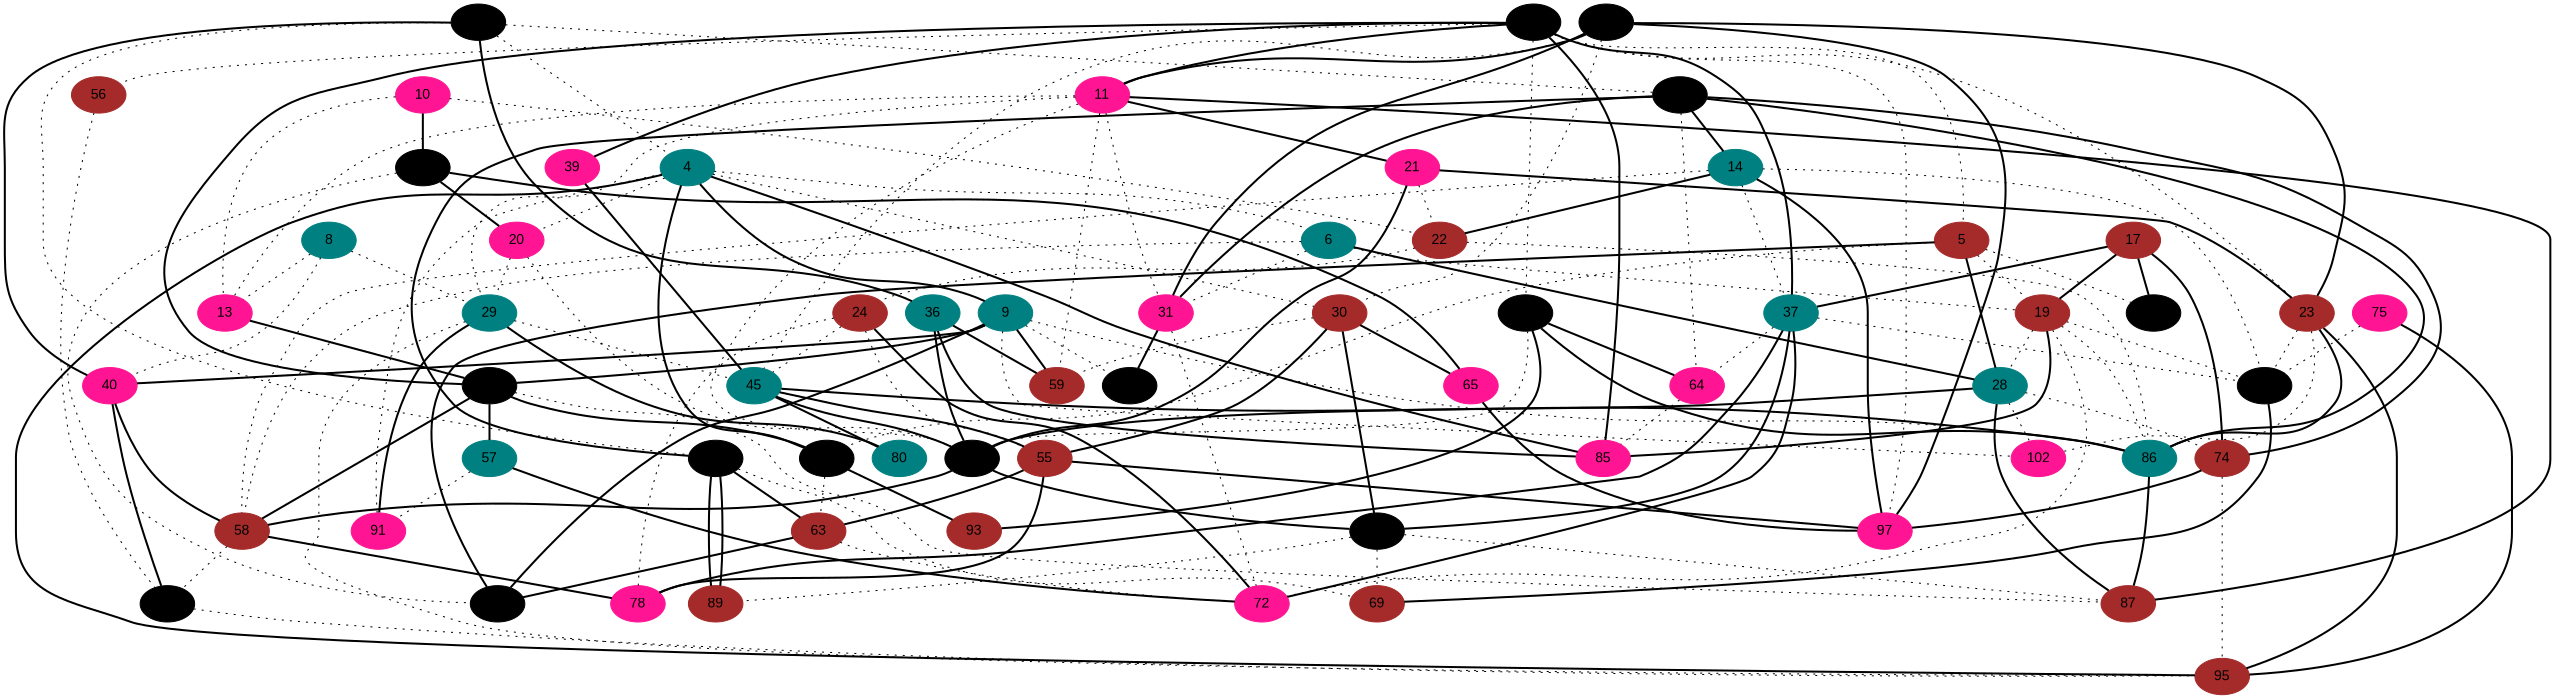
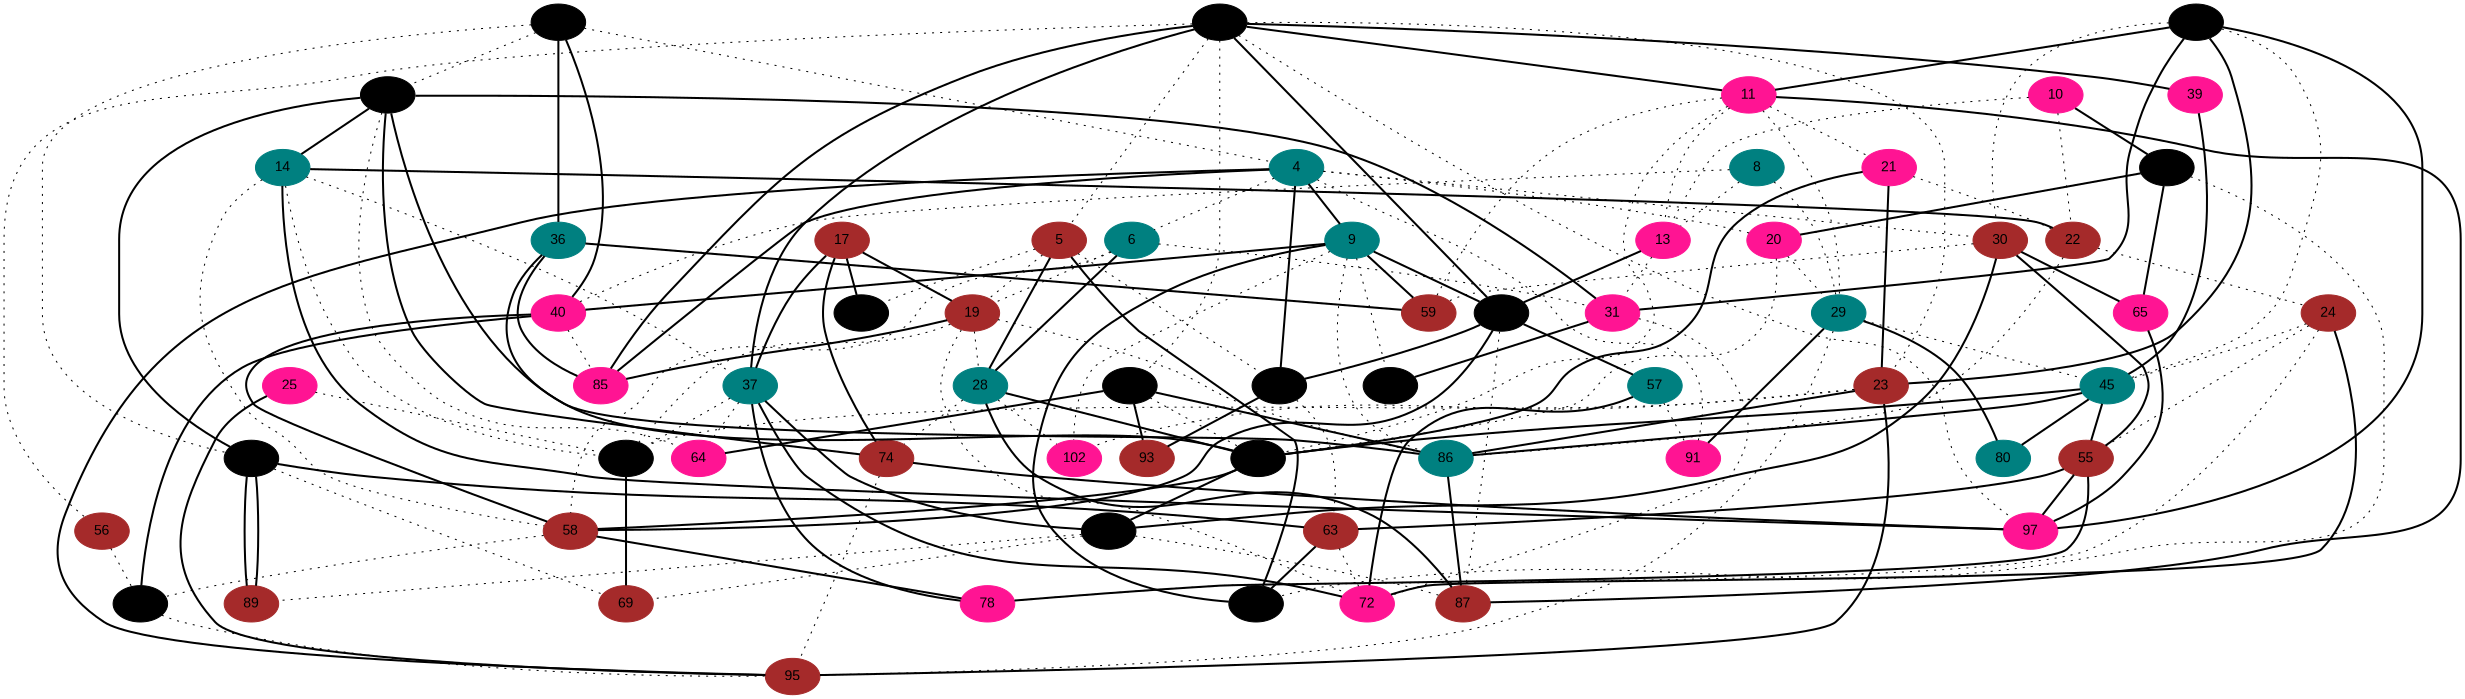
edge "11" -- "21": style bold -> dotted
edge "11" -- "31": now "13" -- "31"
node "75": label "75" -> "25"
edge "64" -- "85": now "40" -- "85"
